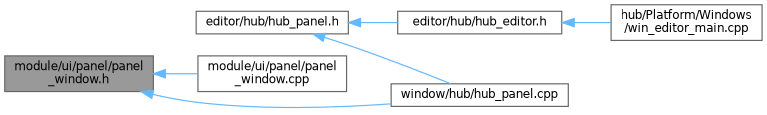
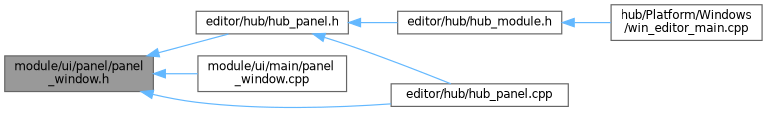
node "editor/hub/hub_editor.h": label "editor/hub/hub_editor.h" -> "editor/hub/hub_module.h"
edge "editor/hub/hub_panel.h" -> "module/ui/panel/panel _window.h": added
node "module/ui/panel/panel _window.cpp": label "module/ui/panel/panel _window.cpp" -> "module/ui/main/panel _window.cpp"
node "window/hub/hub_panel.cpp": label "window/hub/hub_panel.cpp" -> "editor/hub/hub_panel.cpp"
